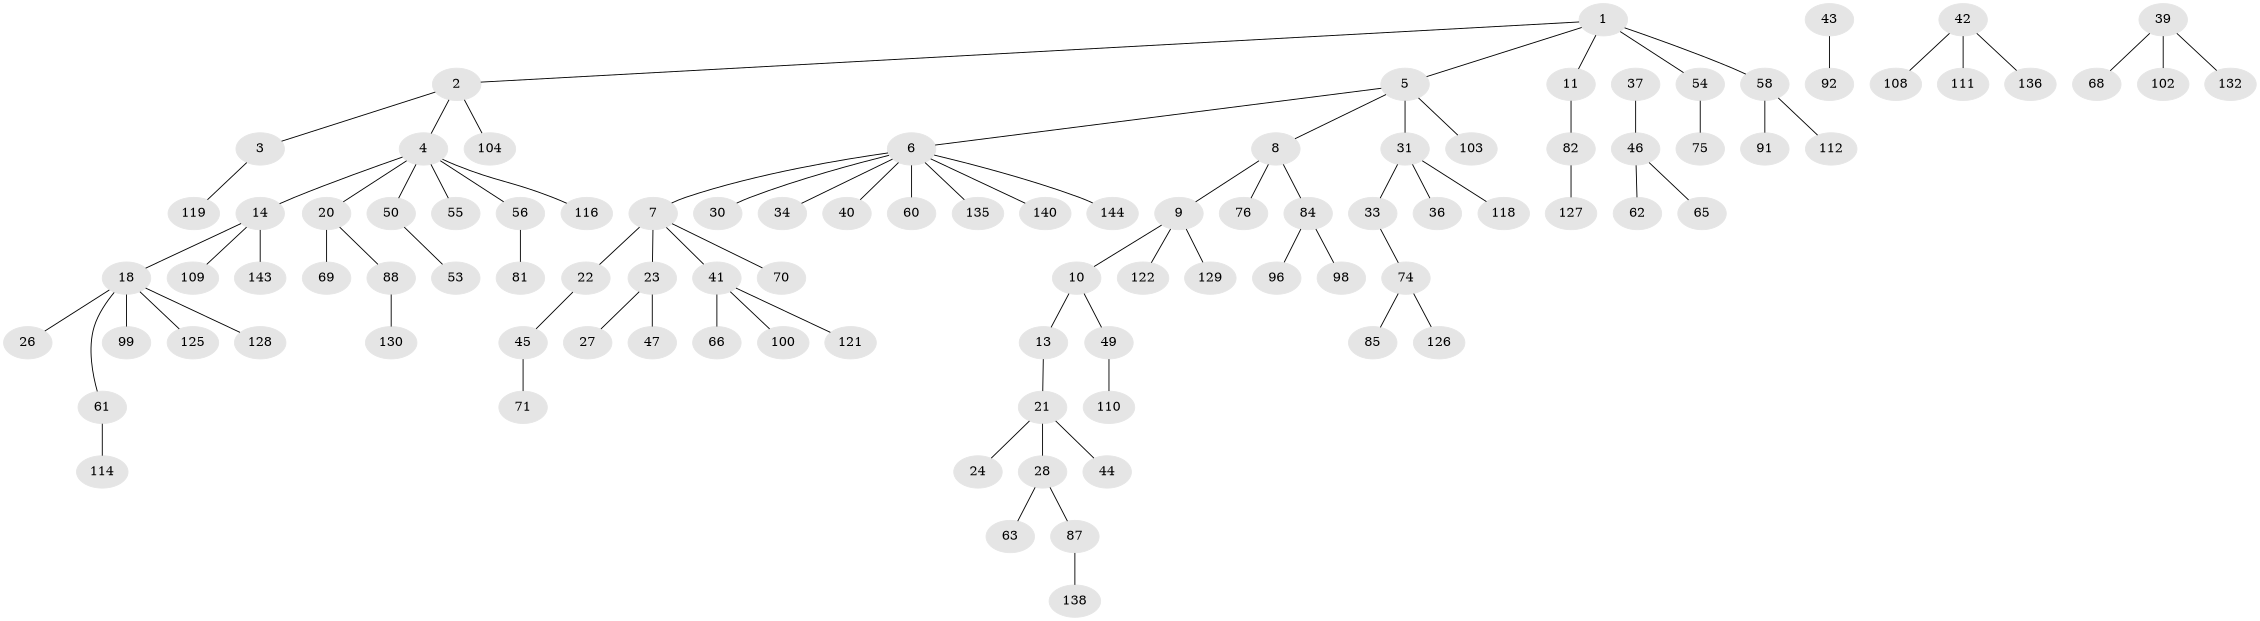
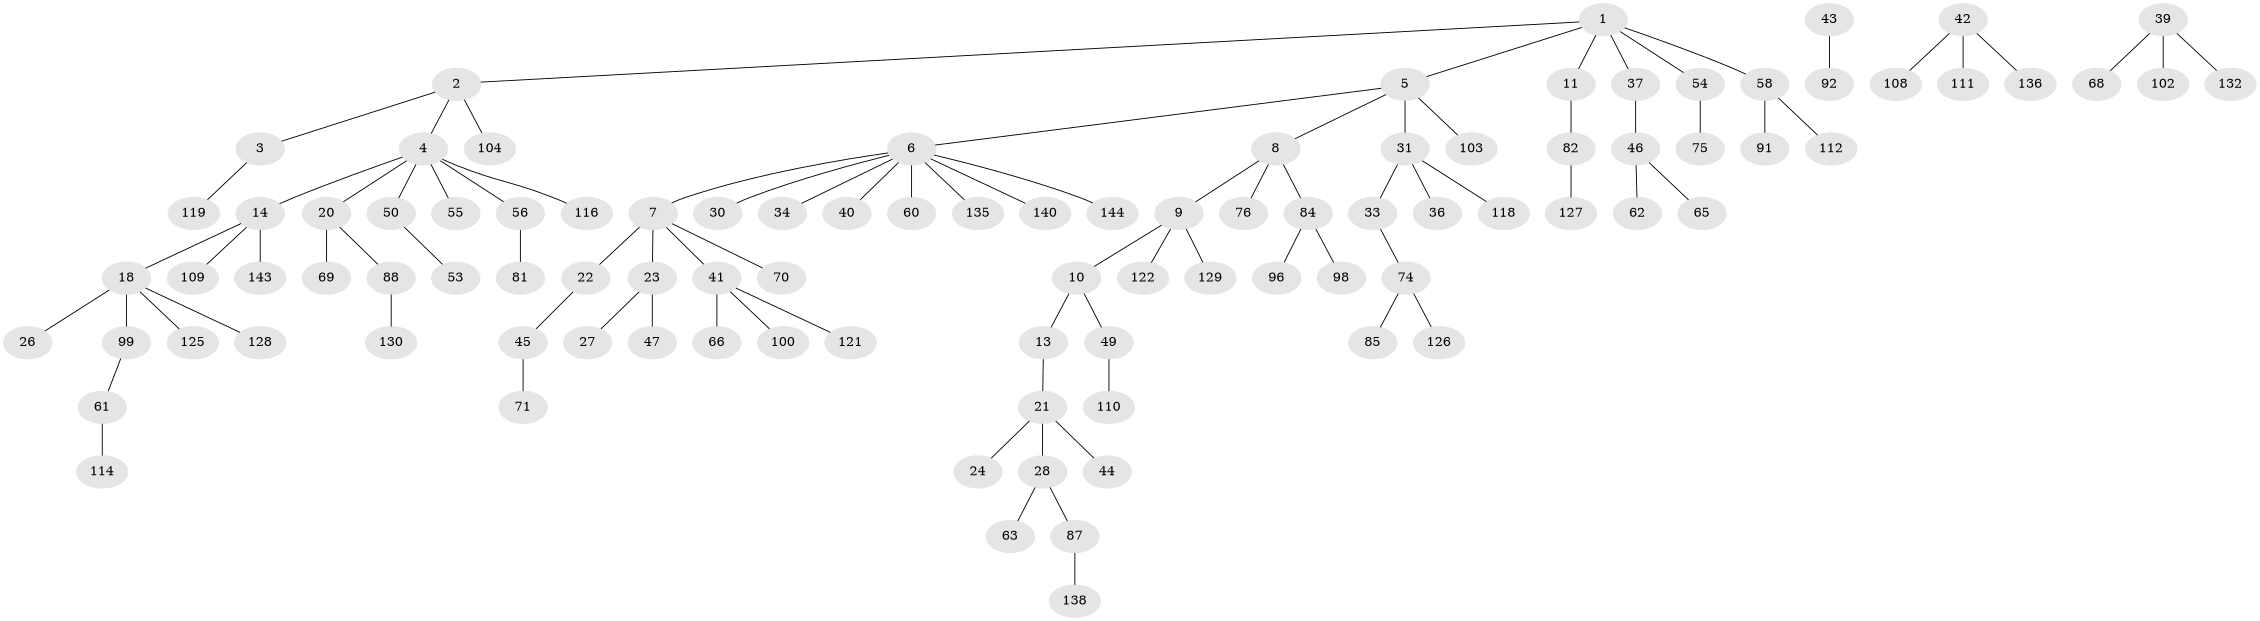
edge "1" -- "37": added
edge "18" -- "61": now "99" -- "61"
